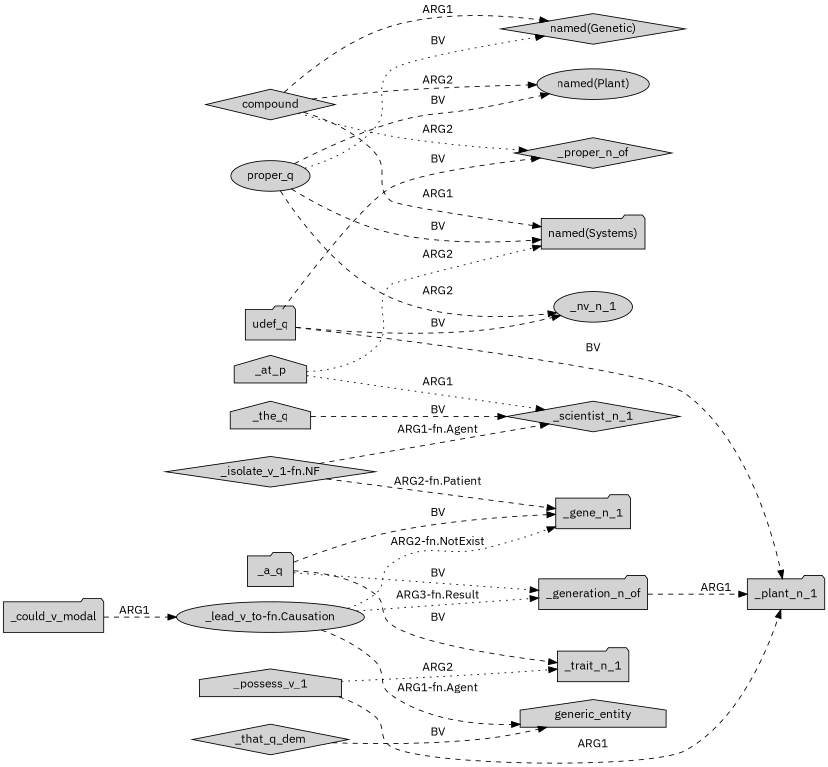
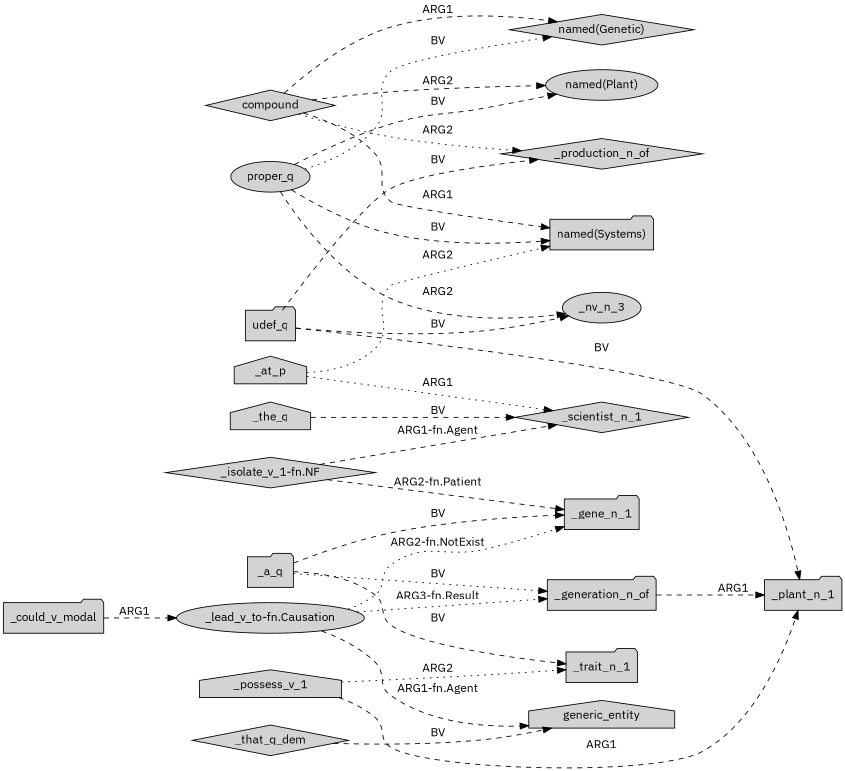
node "_proper_n_of": label "_proper_n_of" -> "_production_n_of"
node "_nv_n_1": label "_nv_n_1" -> "_nv_n_3"
